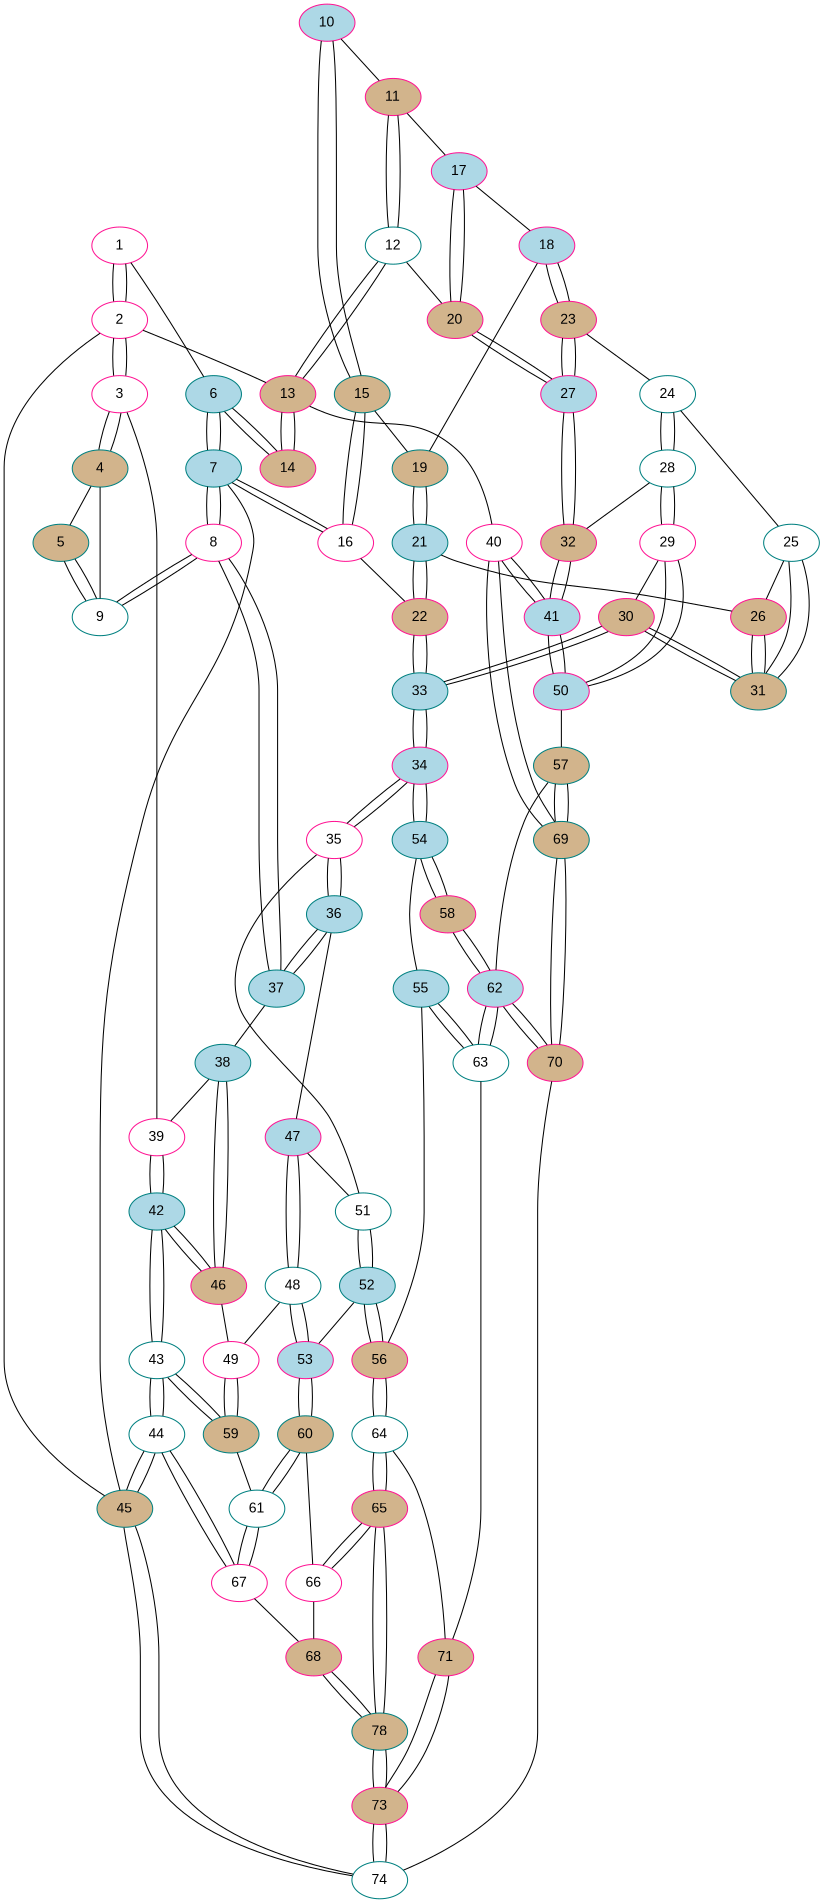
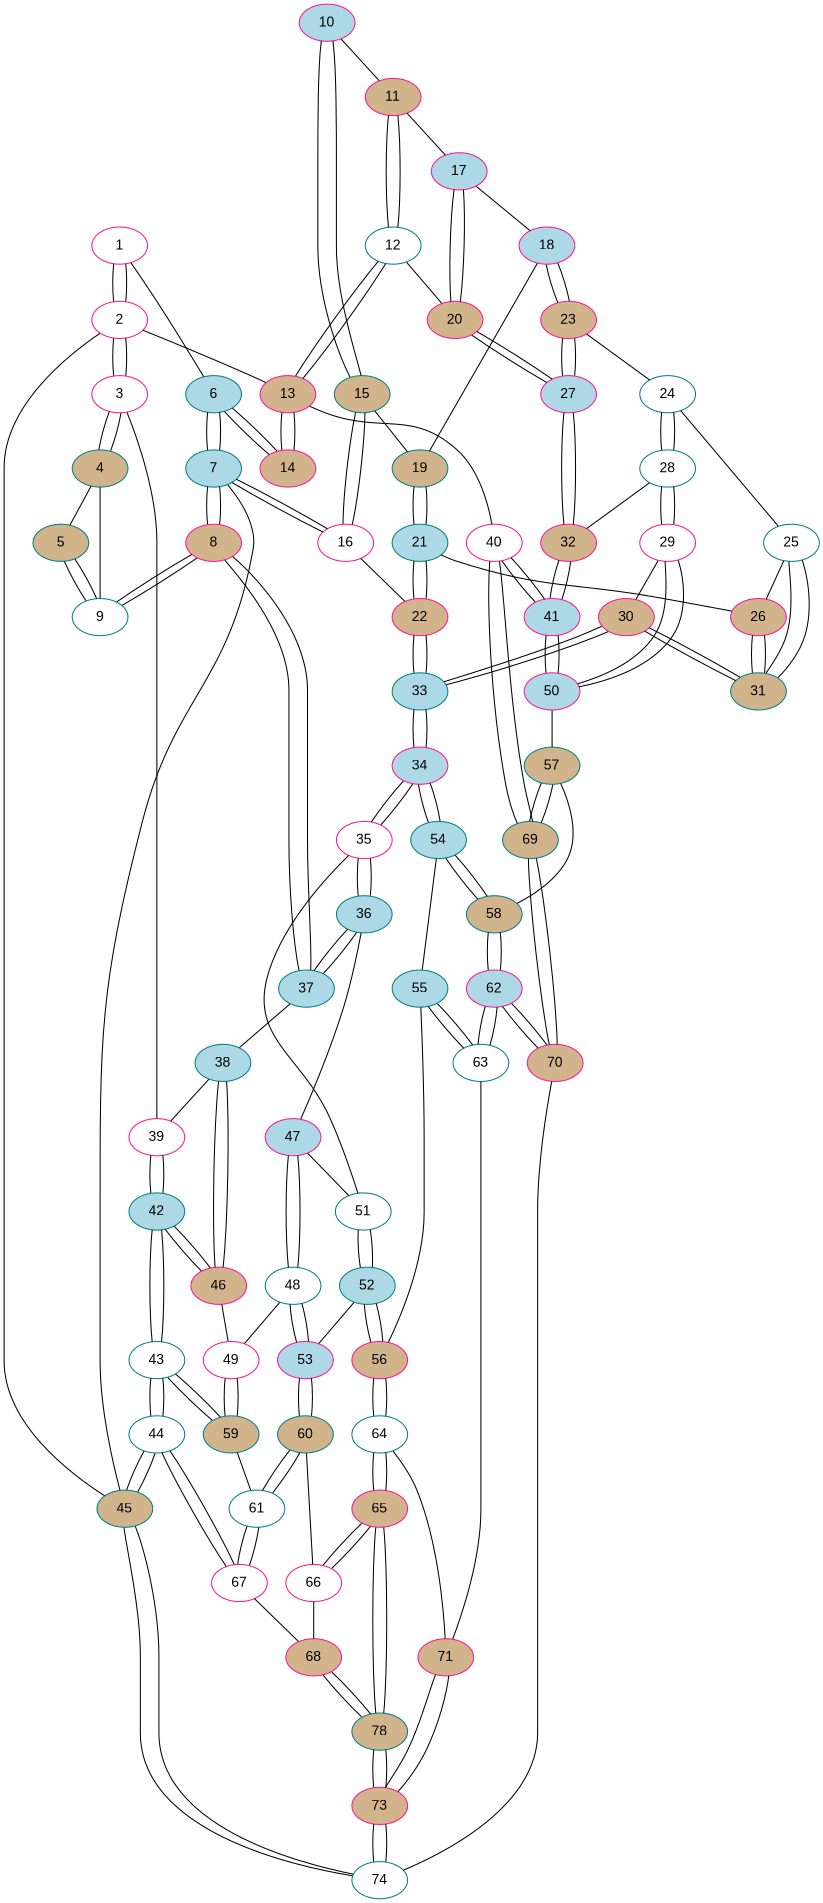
node "8": fillcolor white -> tan
edge "57" -- "62": now "57" -- "58"
node "58": color deeppink -> teal
